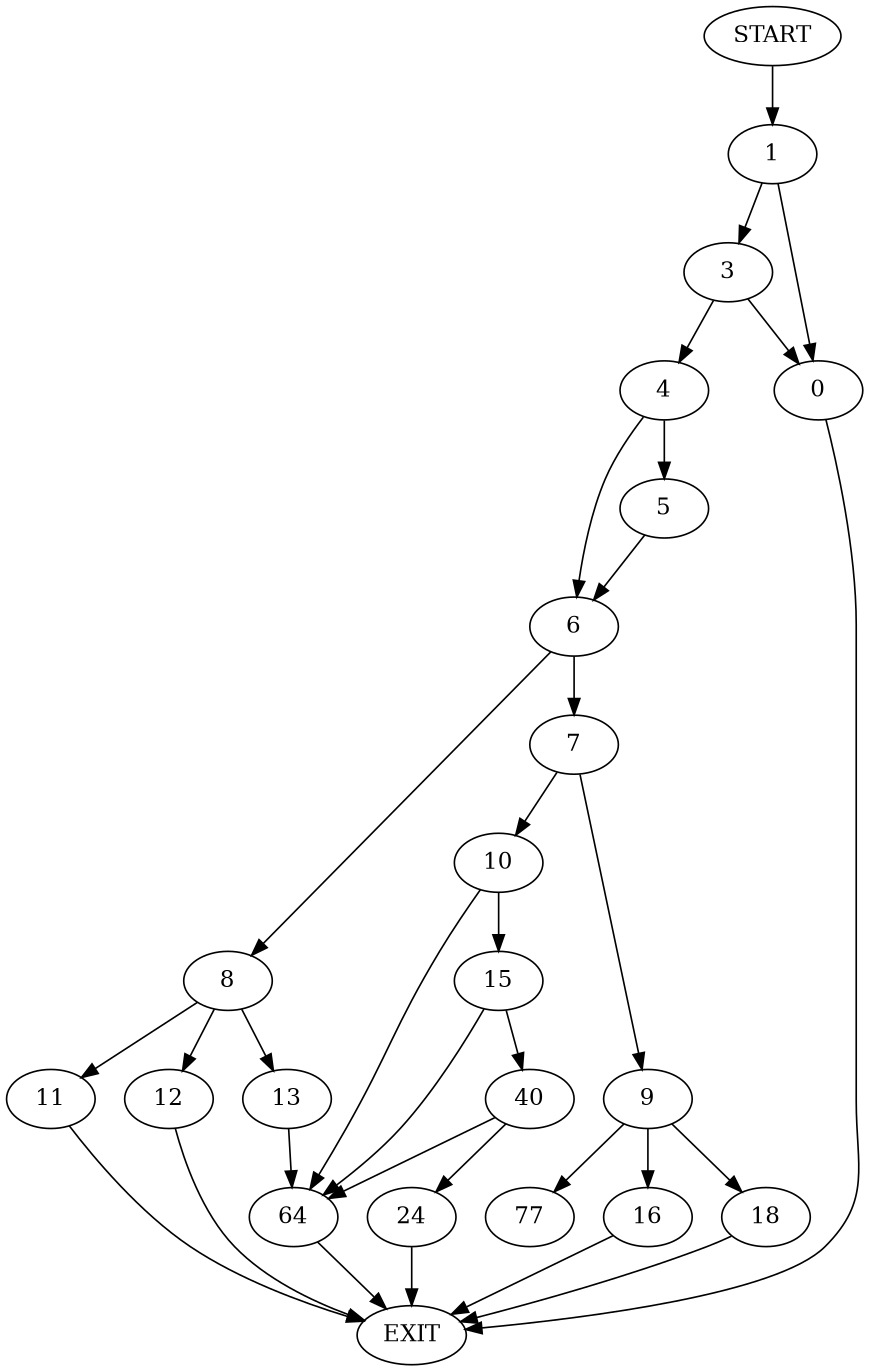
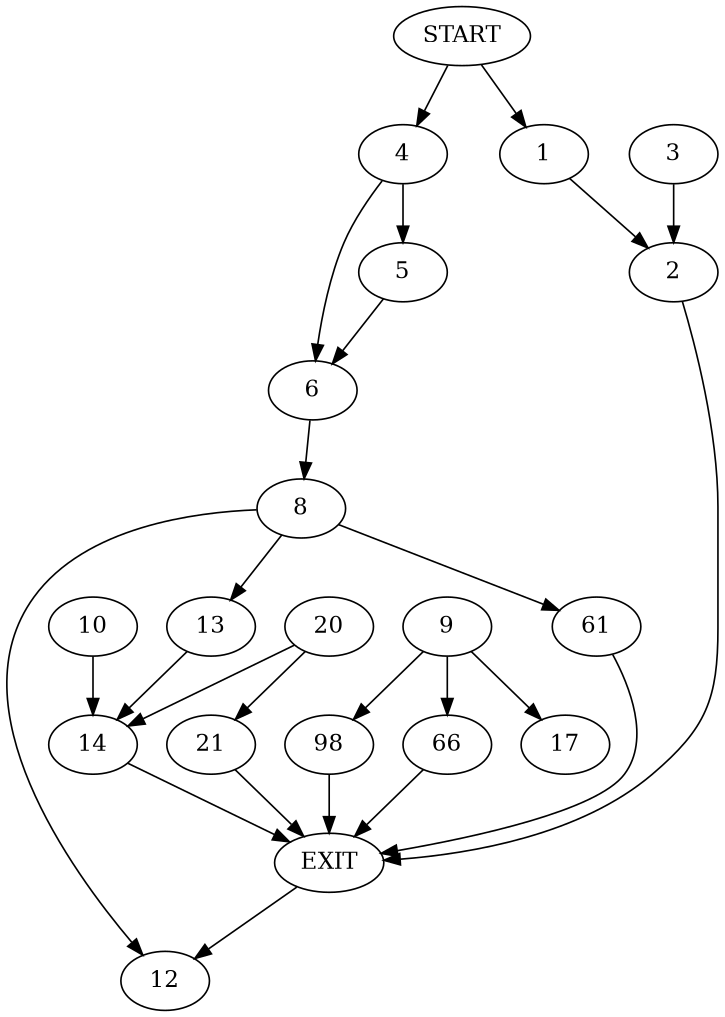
edge "1" -> "3": removed
edge "3" -> "4": now "START" -> "4"
node "0": label "0" -> "2"
node "7": removed
node "15": removed
node "11": label "11" -> "61"
node "40": label "40" -> "20"
node "64": label "64" -> "14"
node "24": label "24" -> "21"
node "77": label "77" -> "17"
node "16": label "16" -> "66"
node "18": label "18" -> "98"
edge "12" -> "EXIT": reversed
